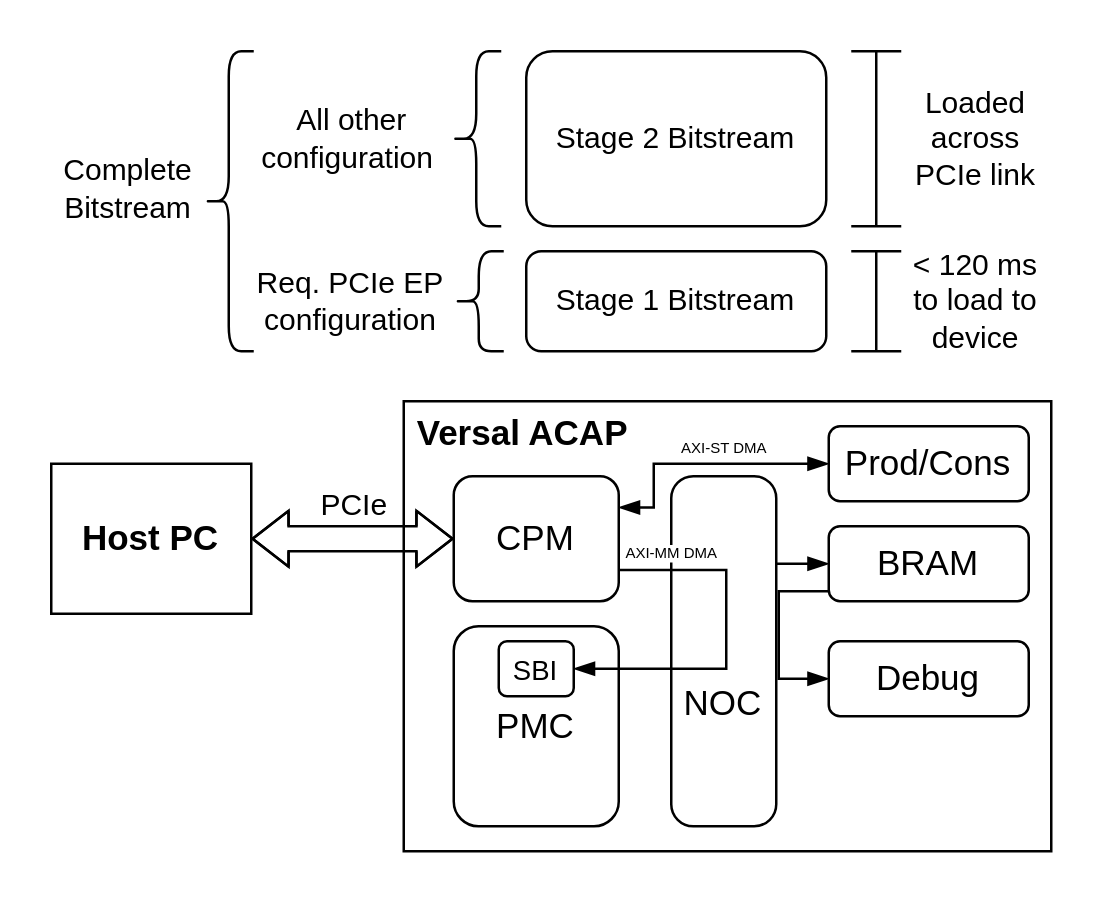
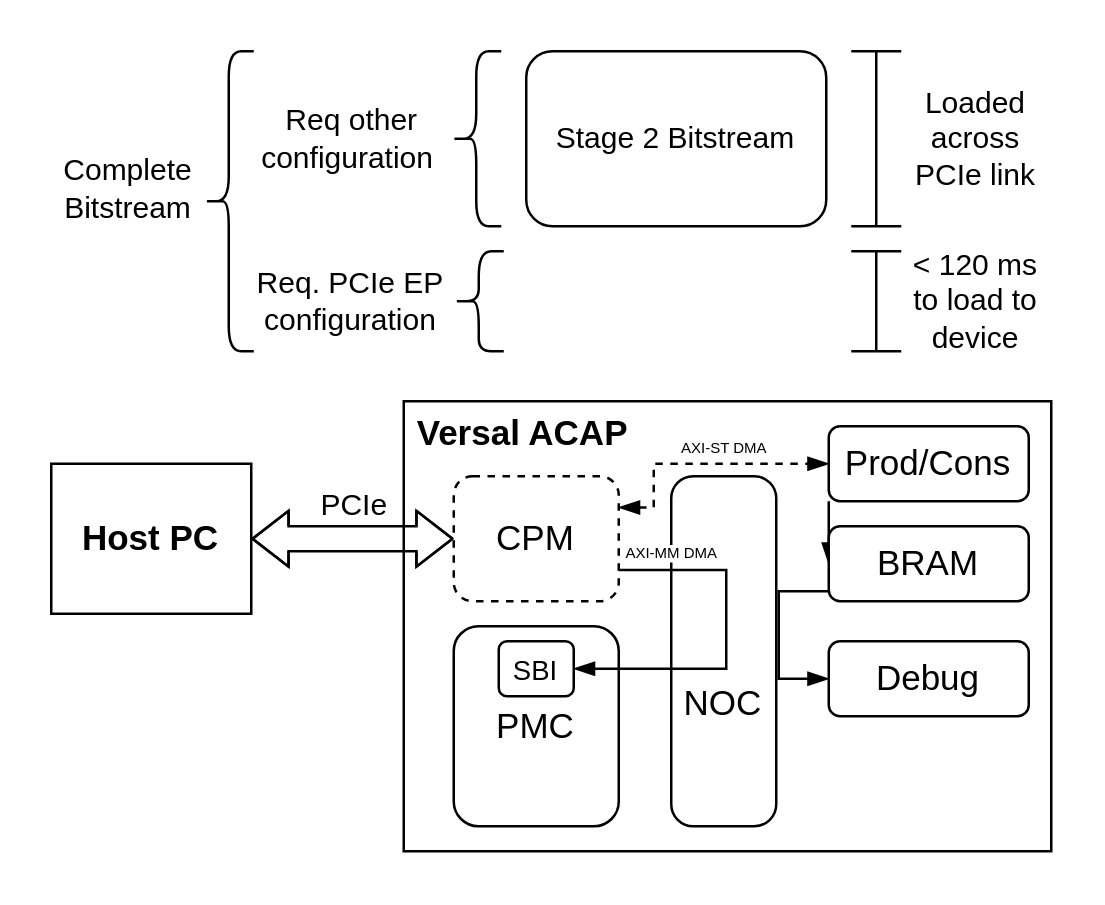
node "All other configuration": label "All other configuration" -> "Req other configuration"
node "Stage 1 Bitstream": removed
edge "Prod/Cons" -- "CPM": style solid -> dashed
node "CPM": style solid -> dashed
edge "NOC" -> "BRAM": now "Prod/Cons" -> "BRAM"
